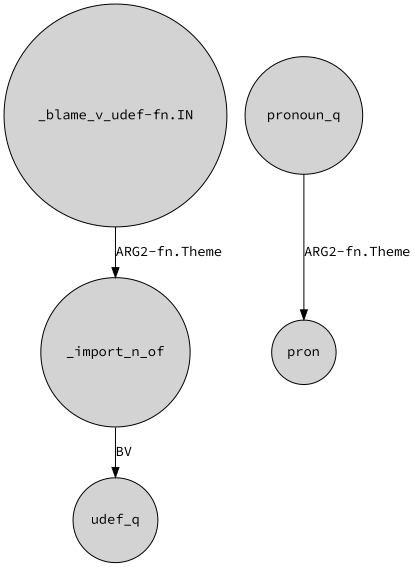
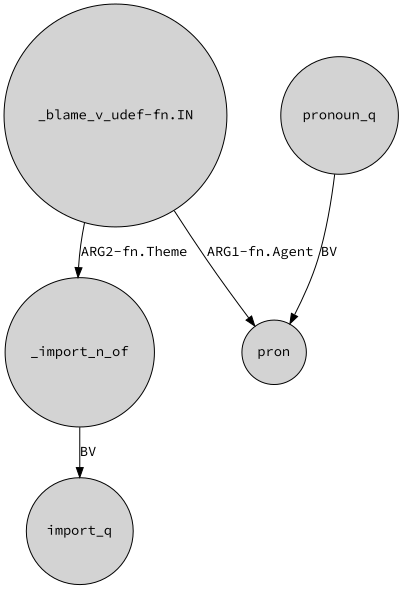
edge "pronoun_q" -> "pron": label "ARG2-fn.Theme" -> "BV"
edge "_blame_v_udef-fn.IN" -> "pron": added, label "ARG1-fn.Agent"
node "udef_q": label "udef_q" -> "import_q"
